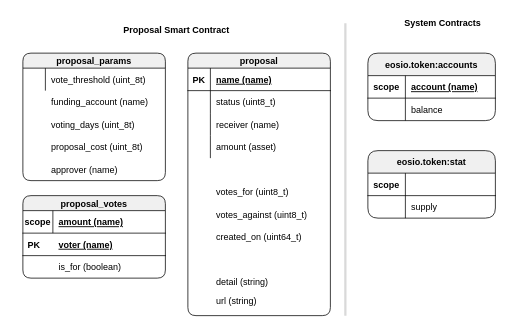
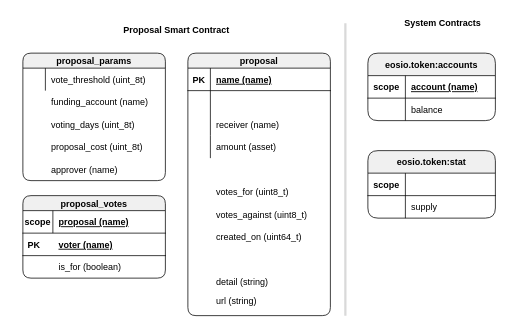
node "status (uint8_t)": removed
node "amount (name)": label "amount (name)" -> "proposal (name)"
